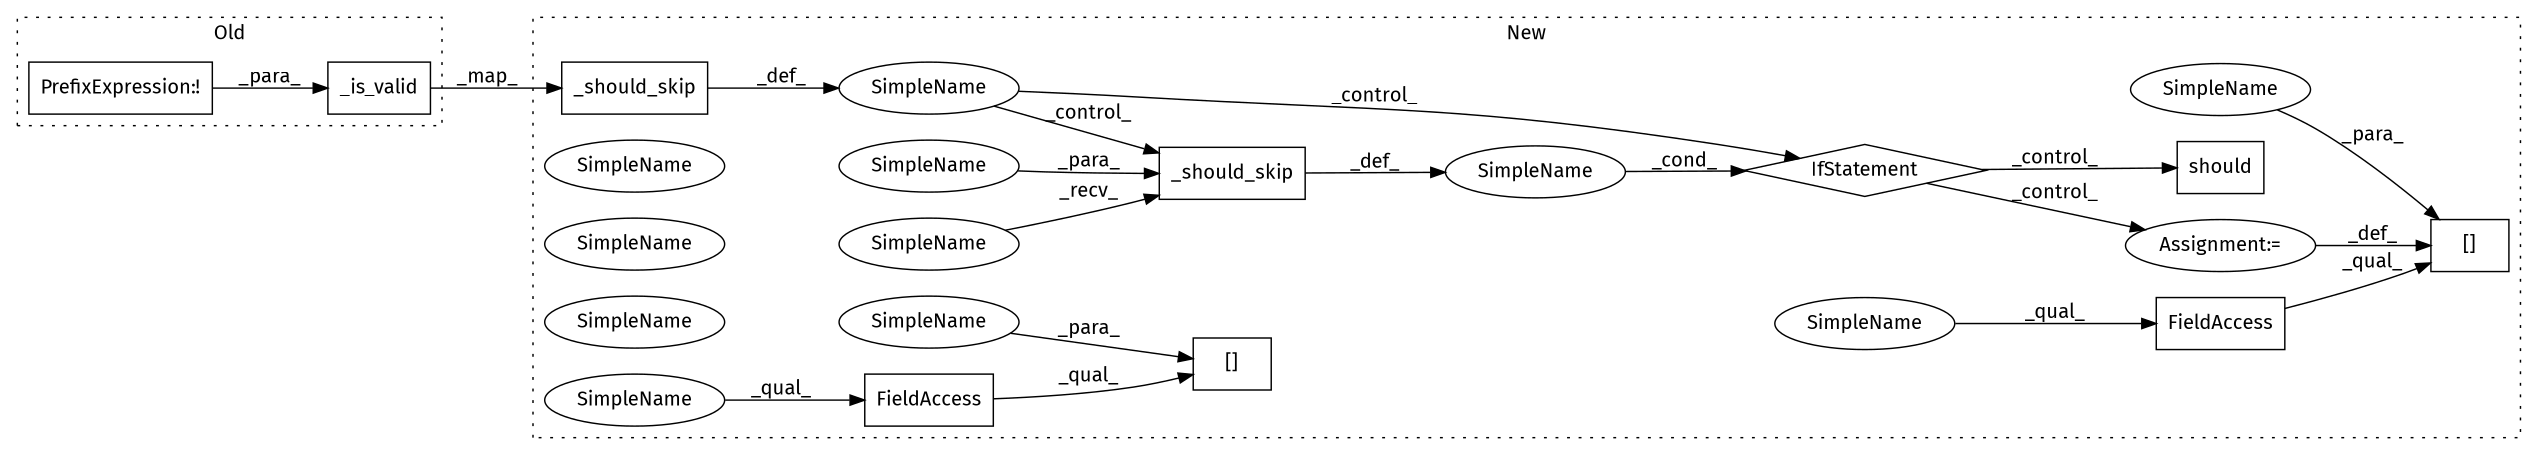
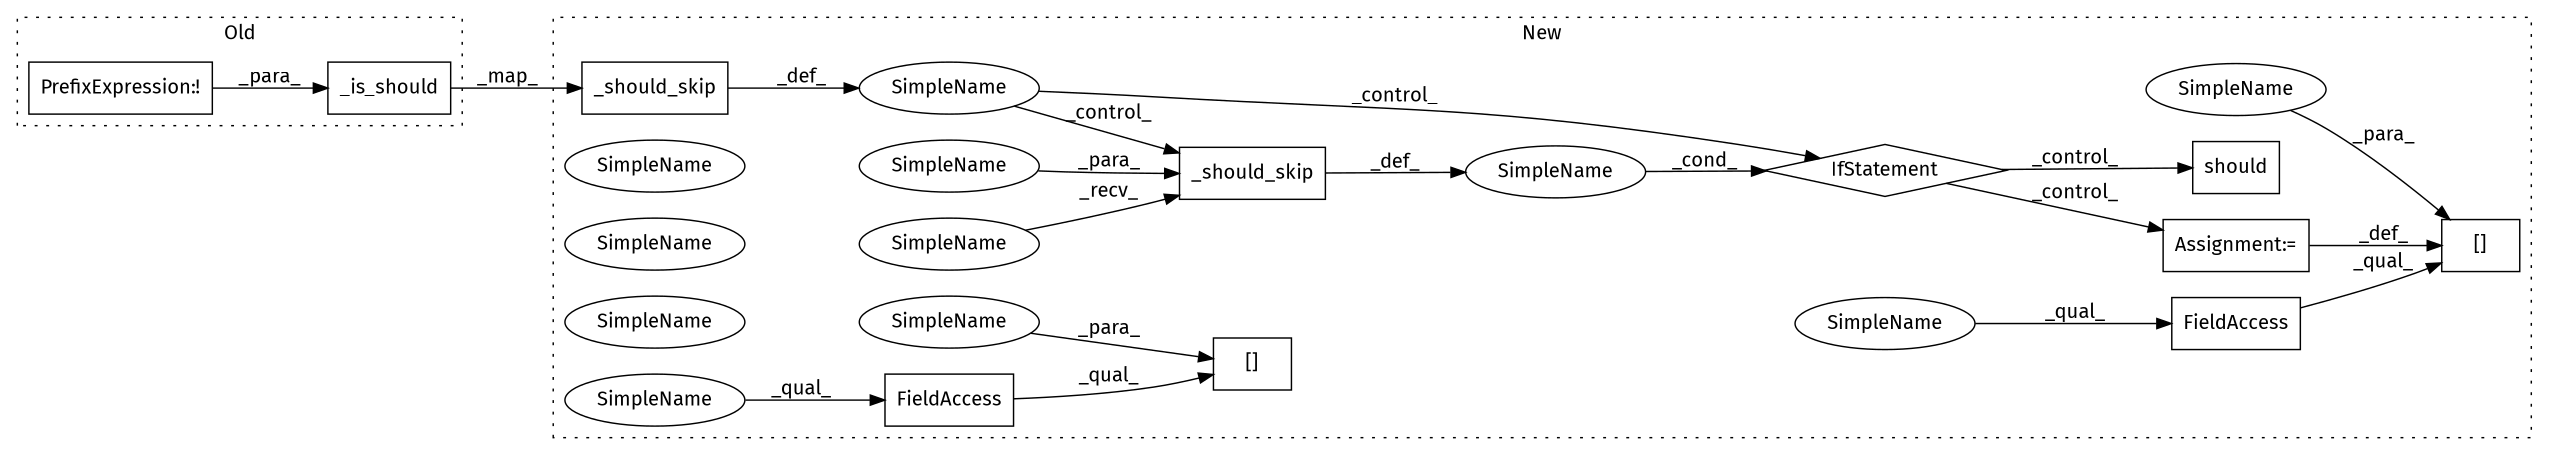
node "_is_valid": label "_is_valid" -> "_is_should"
node "Assignment:=": shape ellipse -> box
